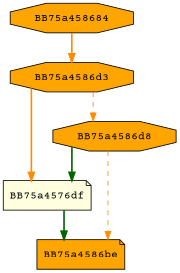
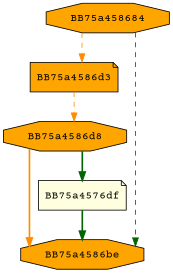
edge "BB75a458684" -> "BB75a4586d3": style bold -> dashed
node "BB75a4586d3": shape octagon -> note
edge "BB75a4586d3" -> "BB75a4576df": removed
edge "BB75a458684" -> "BB75a4586be": added
edge "BB75a4586d8" -> "BB75a4586be": style dashed -> bold
node "BB75a4586be": shape note -> octagon
